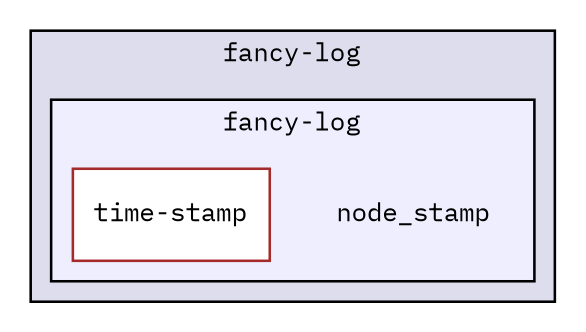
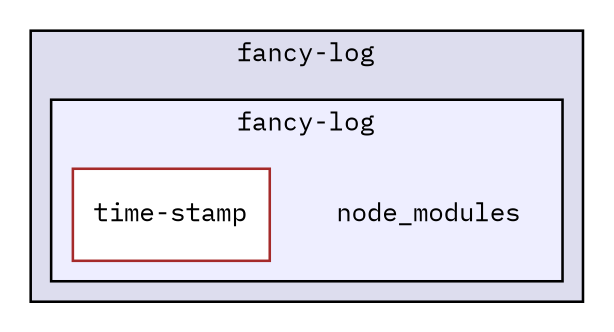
node "node_stamp": label "node_stamp" -> "node_modules"
